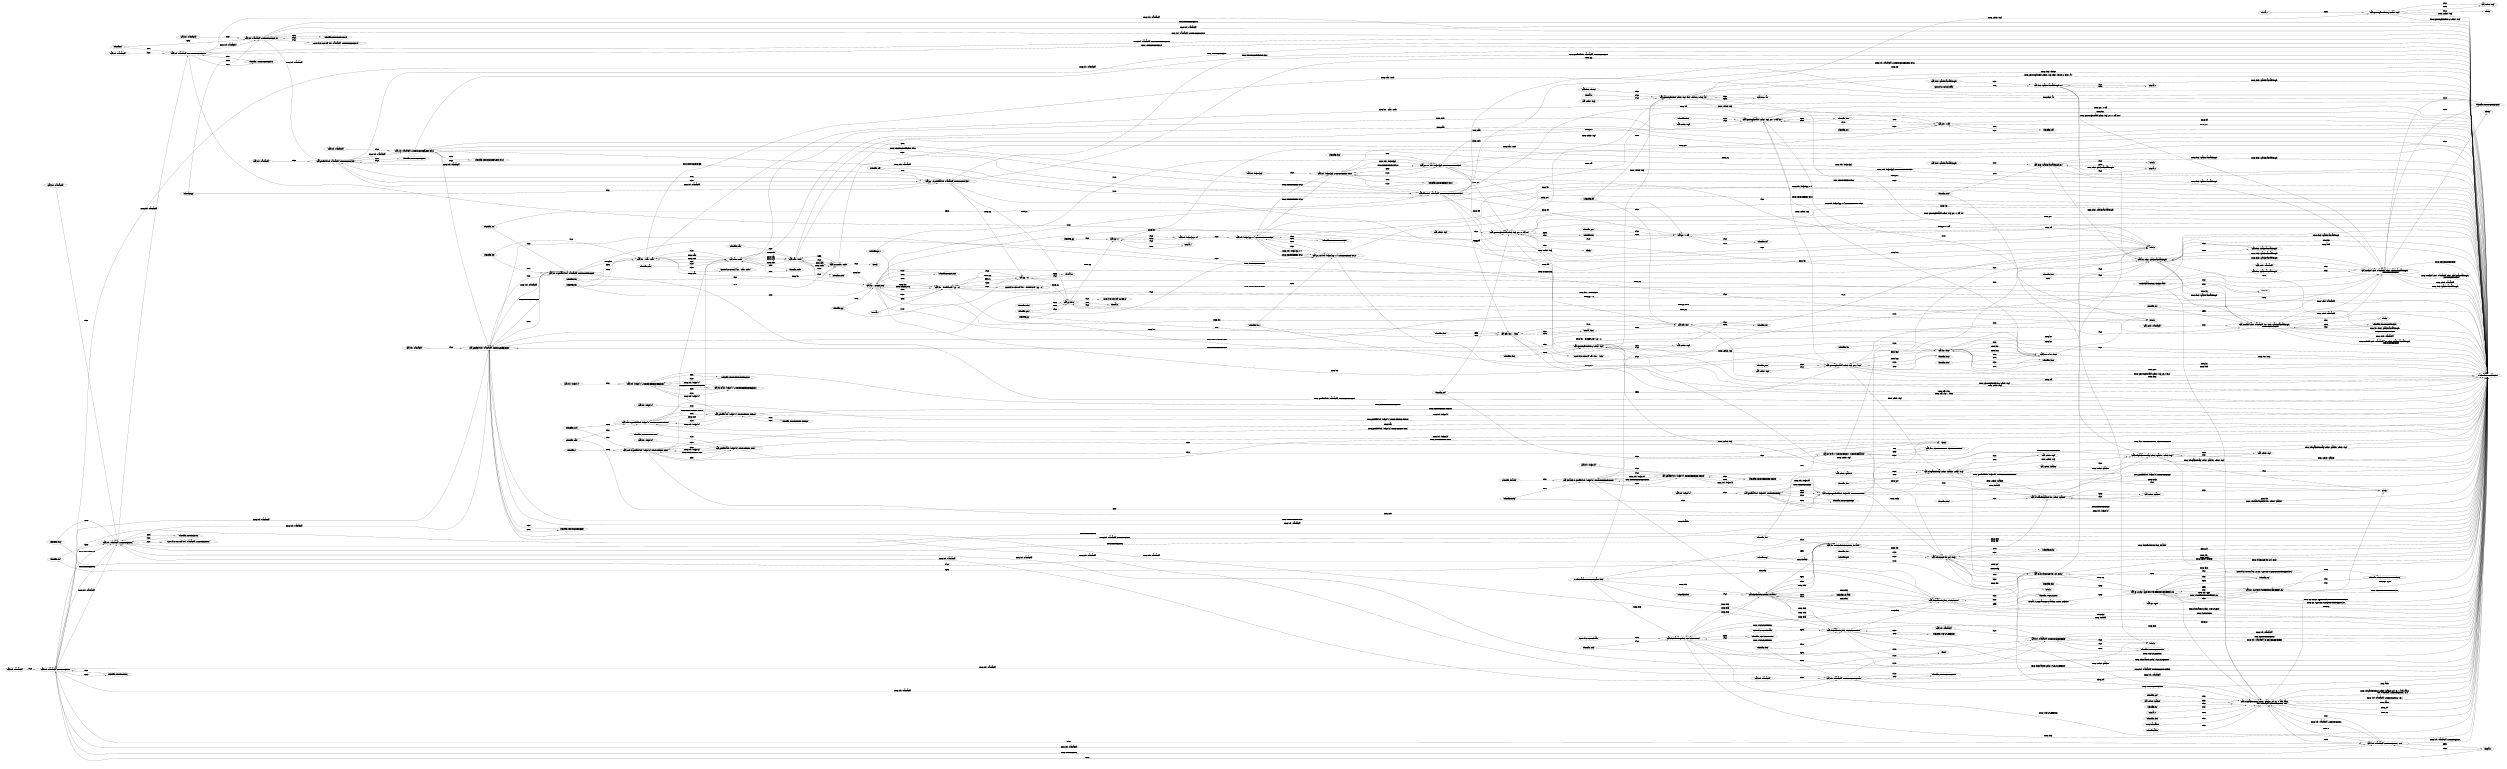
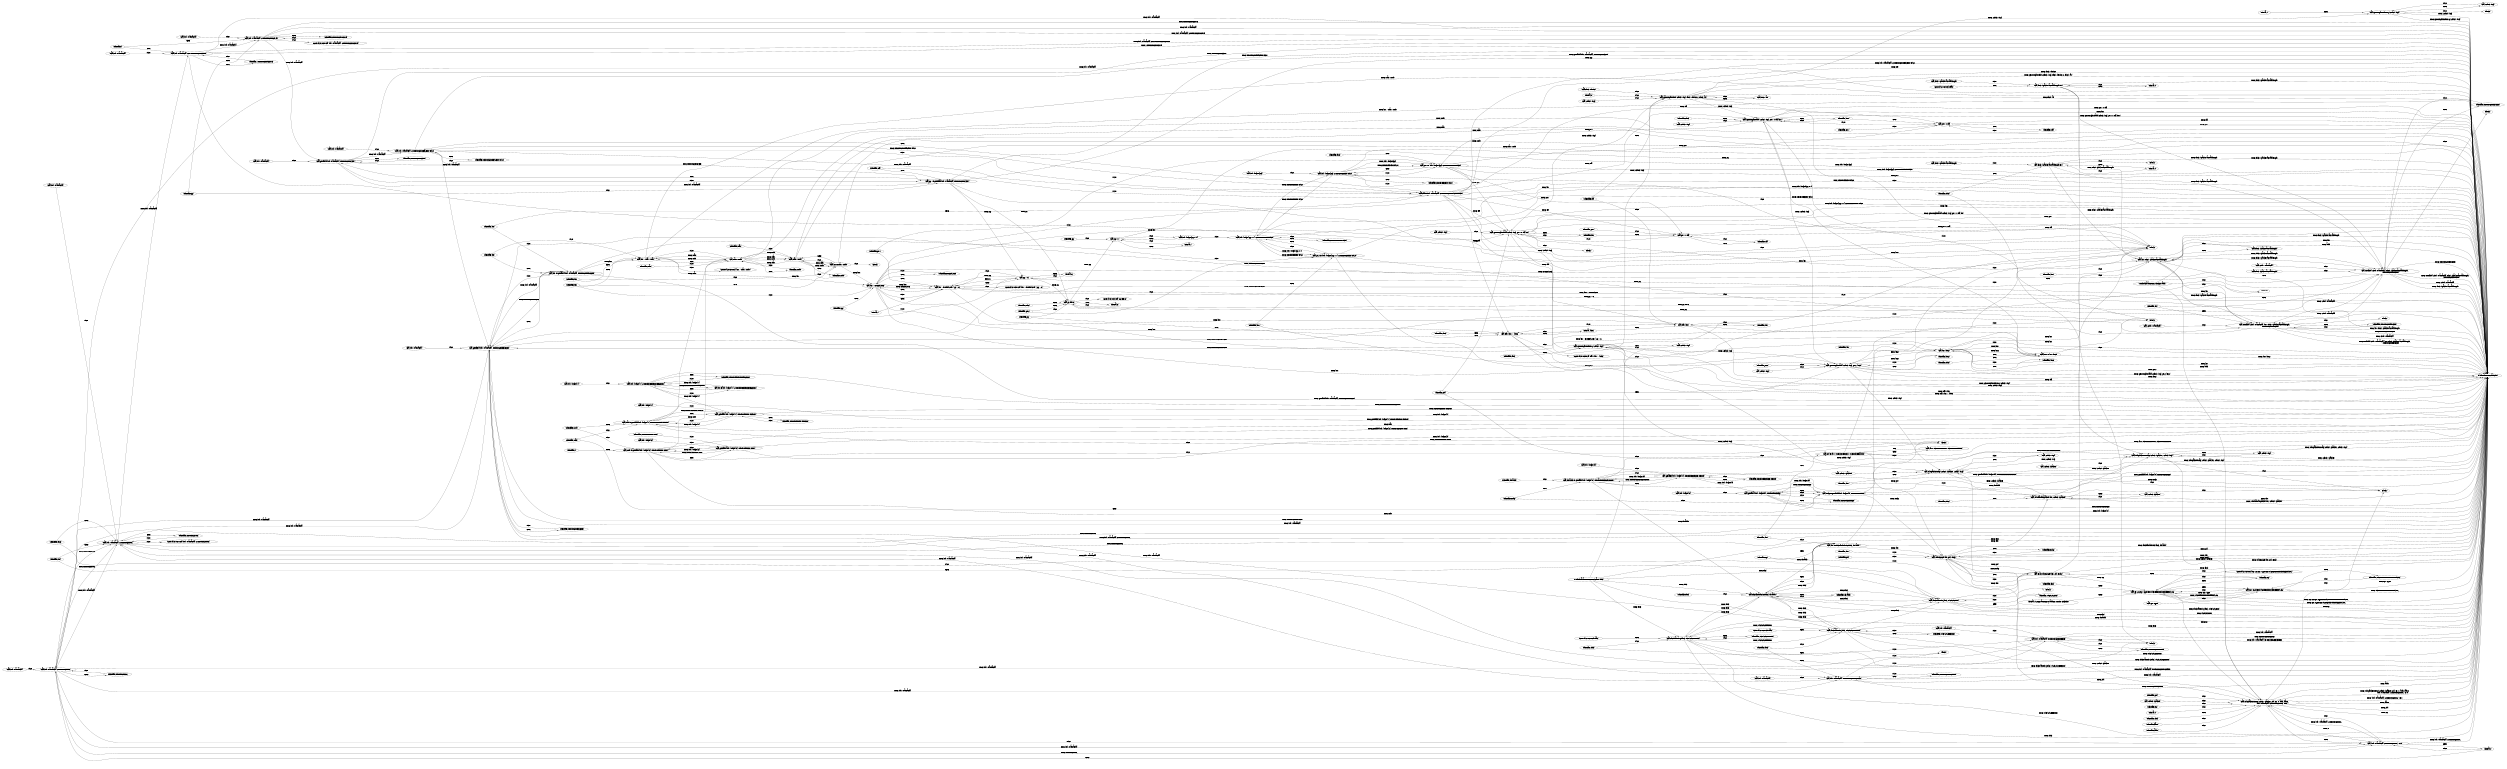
node "(EHCIState,false)": label "(EHCIState,false)" -> "(Identifier,false)"
